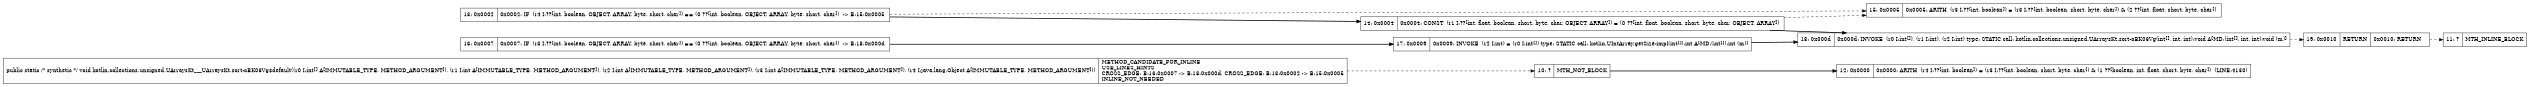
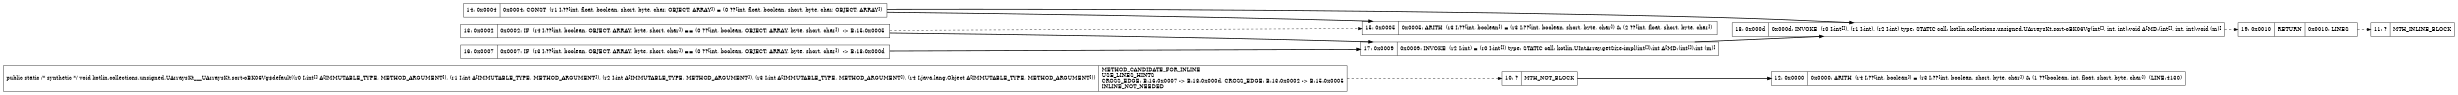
edge "14: 0x0004" -> "15: 0x0005": style dashed -> bold
edge "13: 0x0002" -> "14: 0x0004": now "13: 0x0002" -> "17: 0x0009"
node "19: 0x0010": text "0x0010: RETURN" -> "0x0010: LINES"
